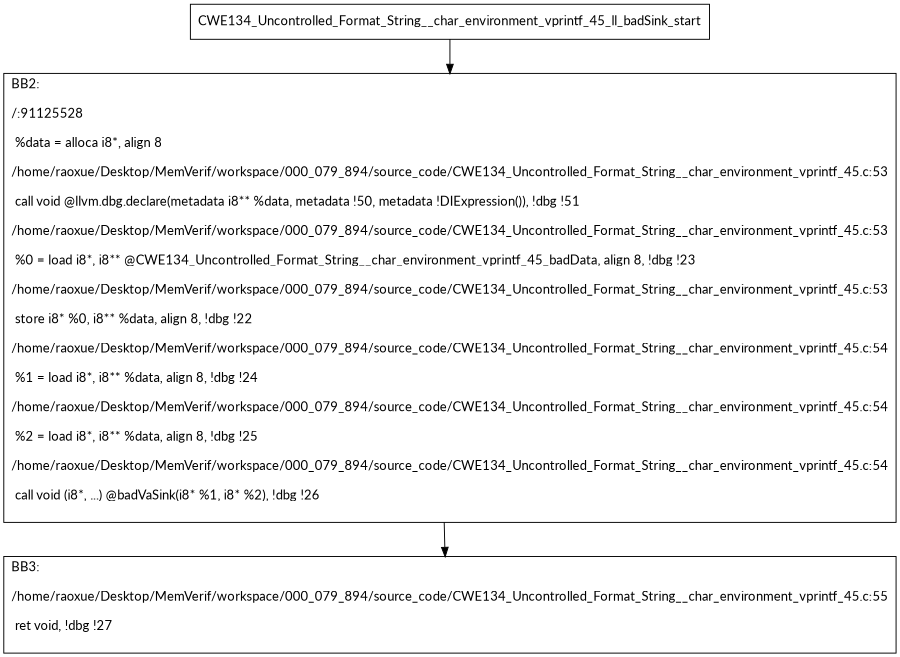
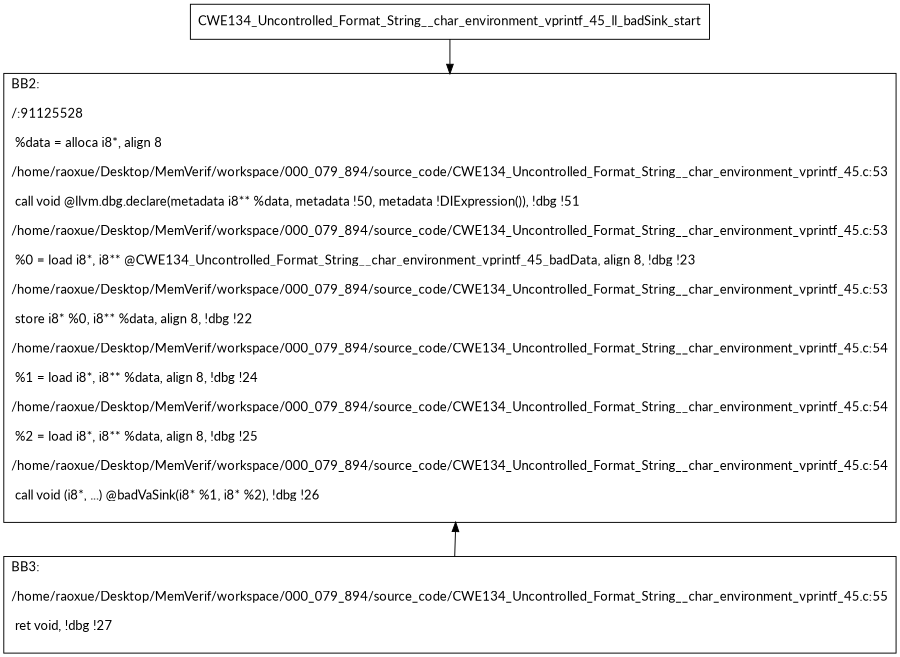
edge "BB2:" -> "BB3:": reversed
